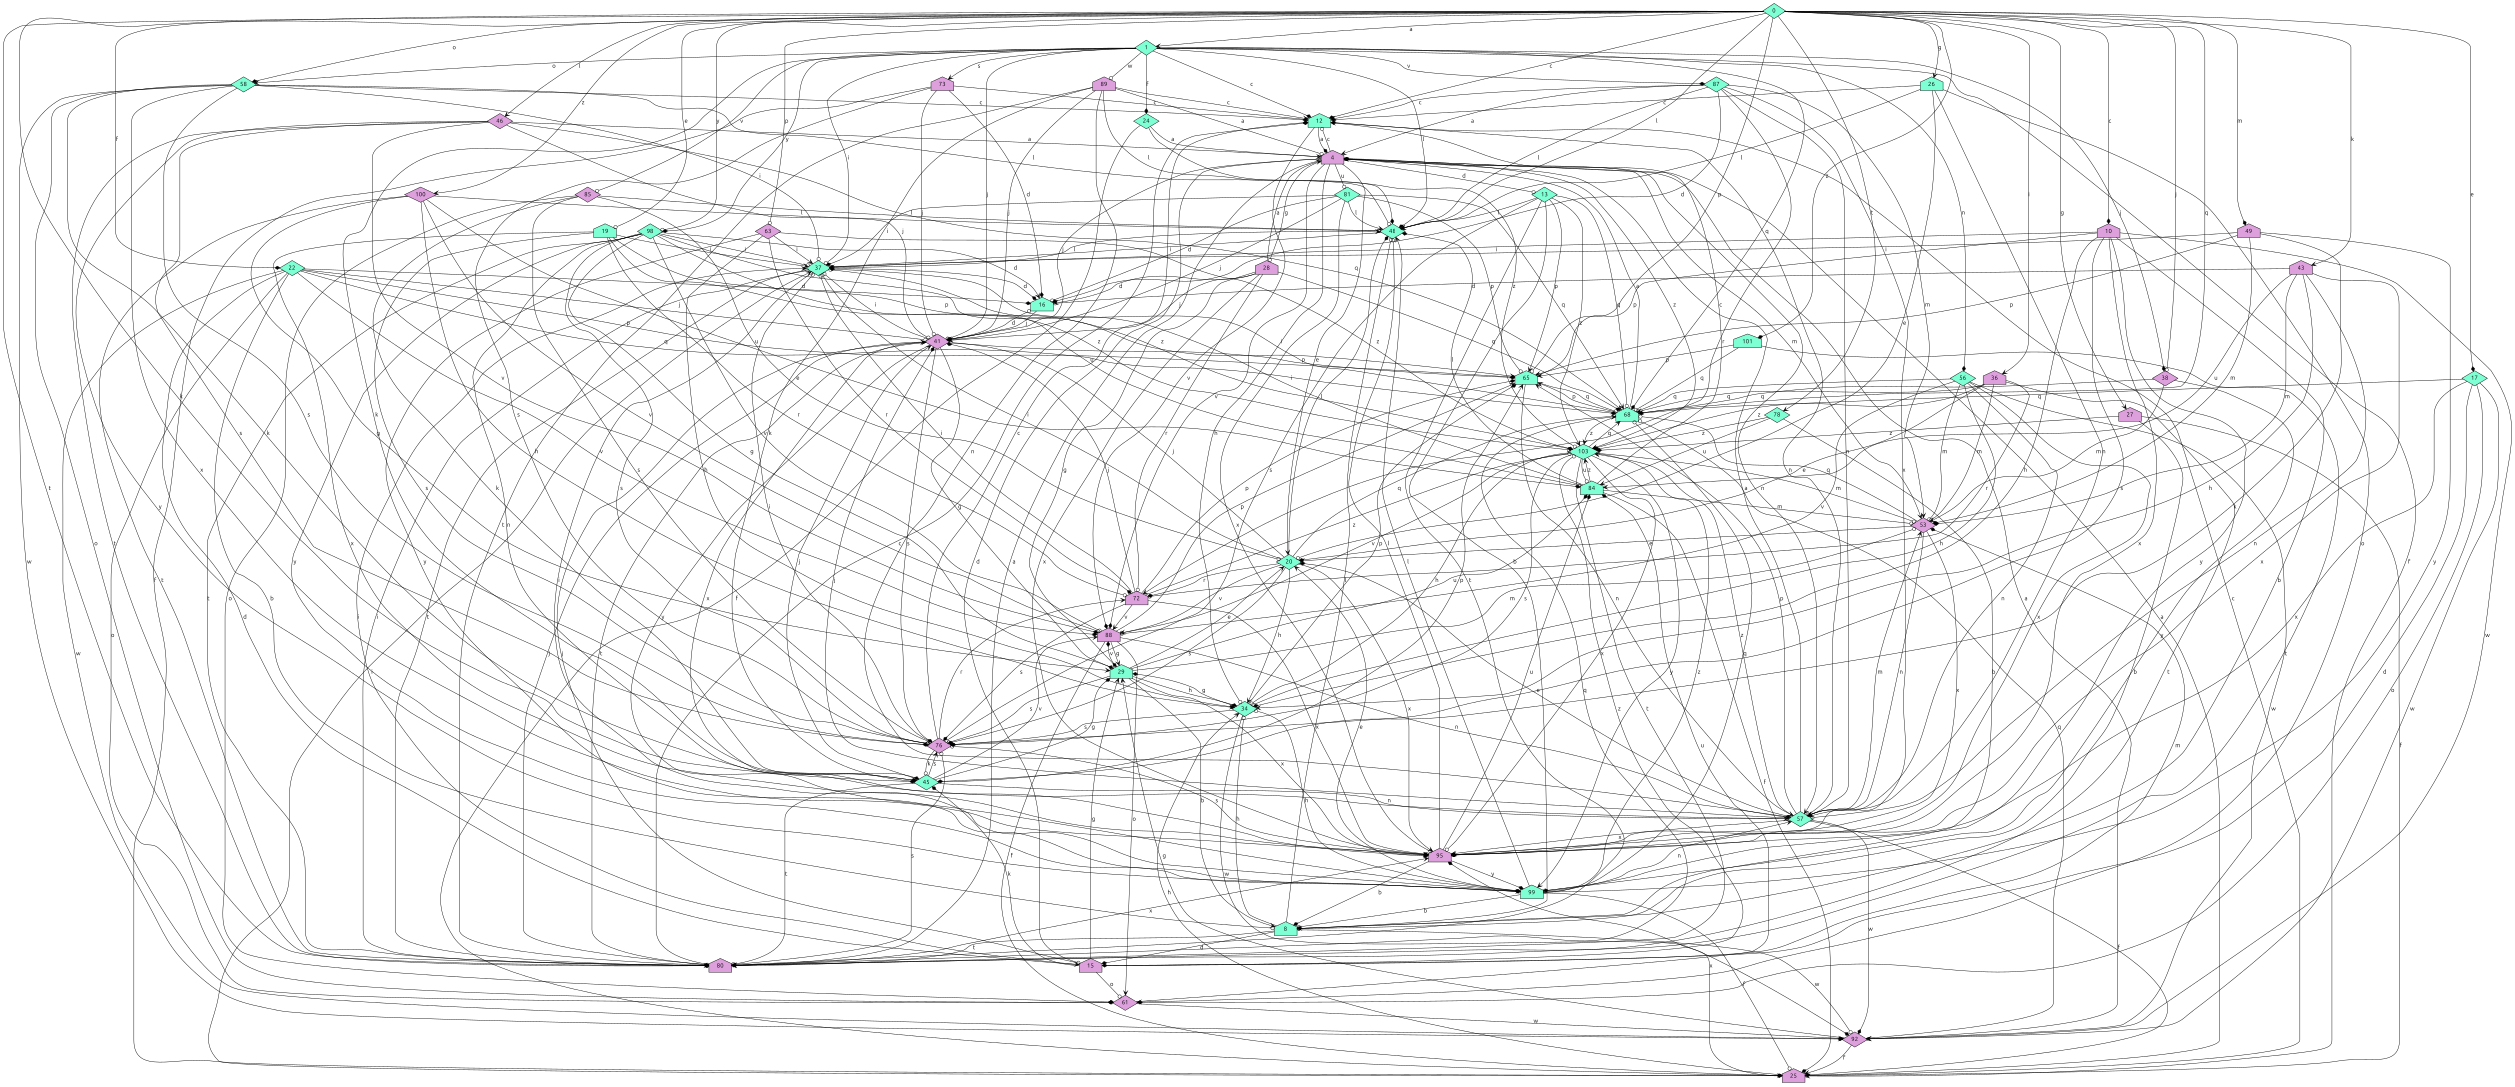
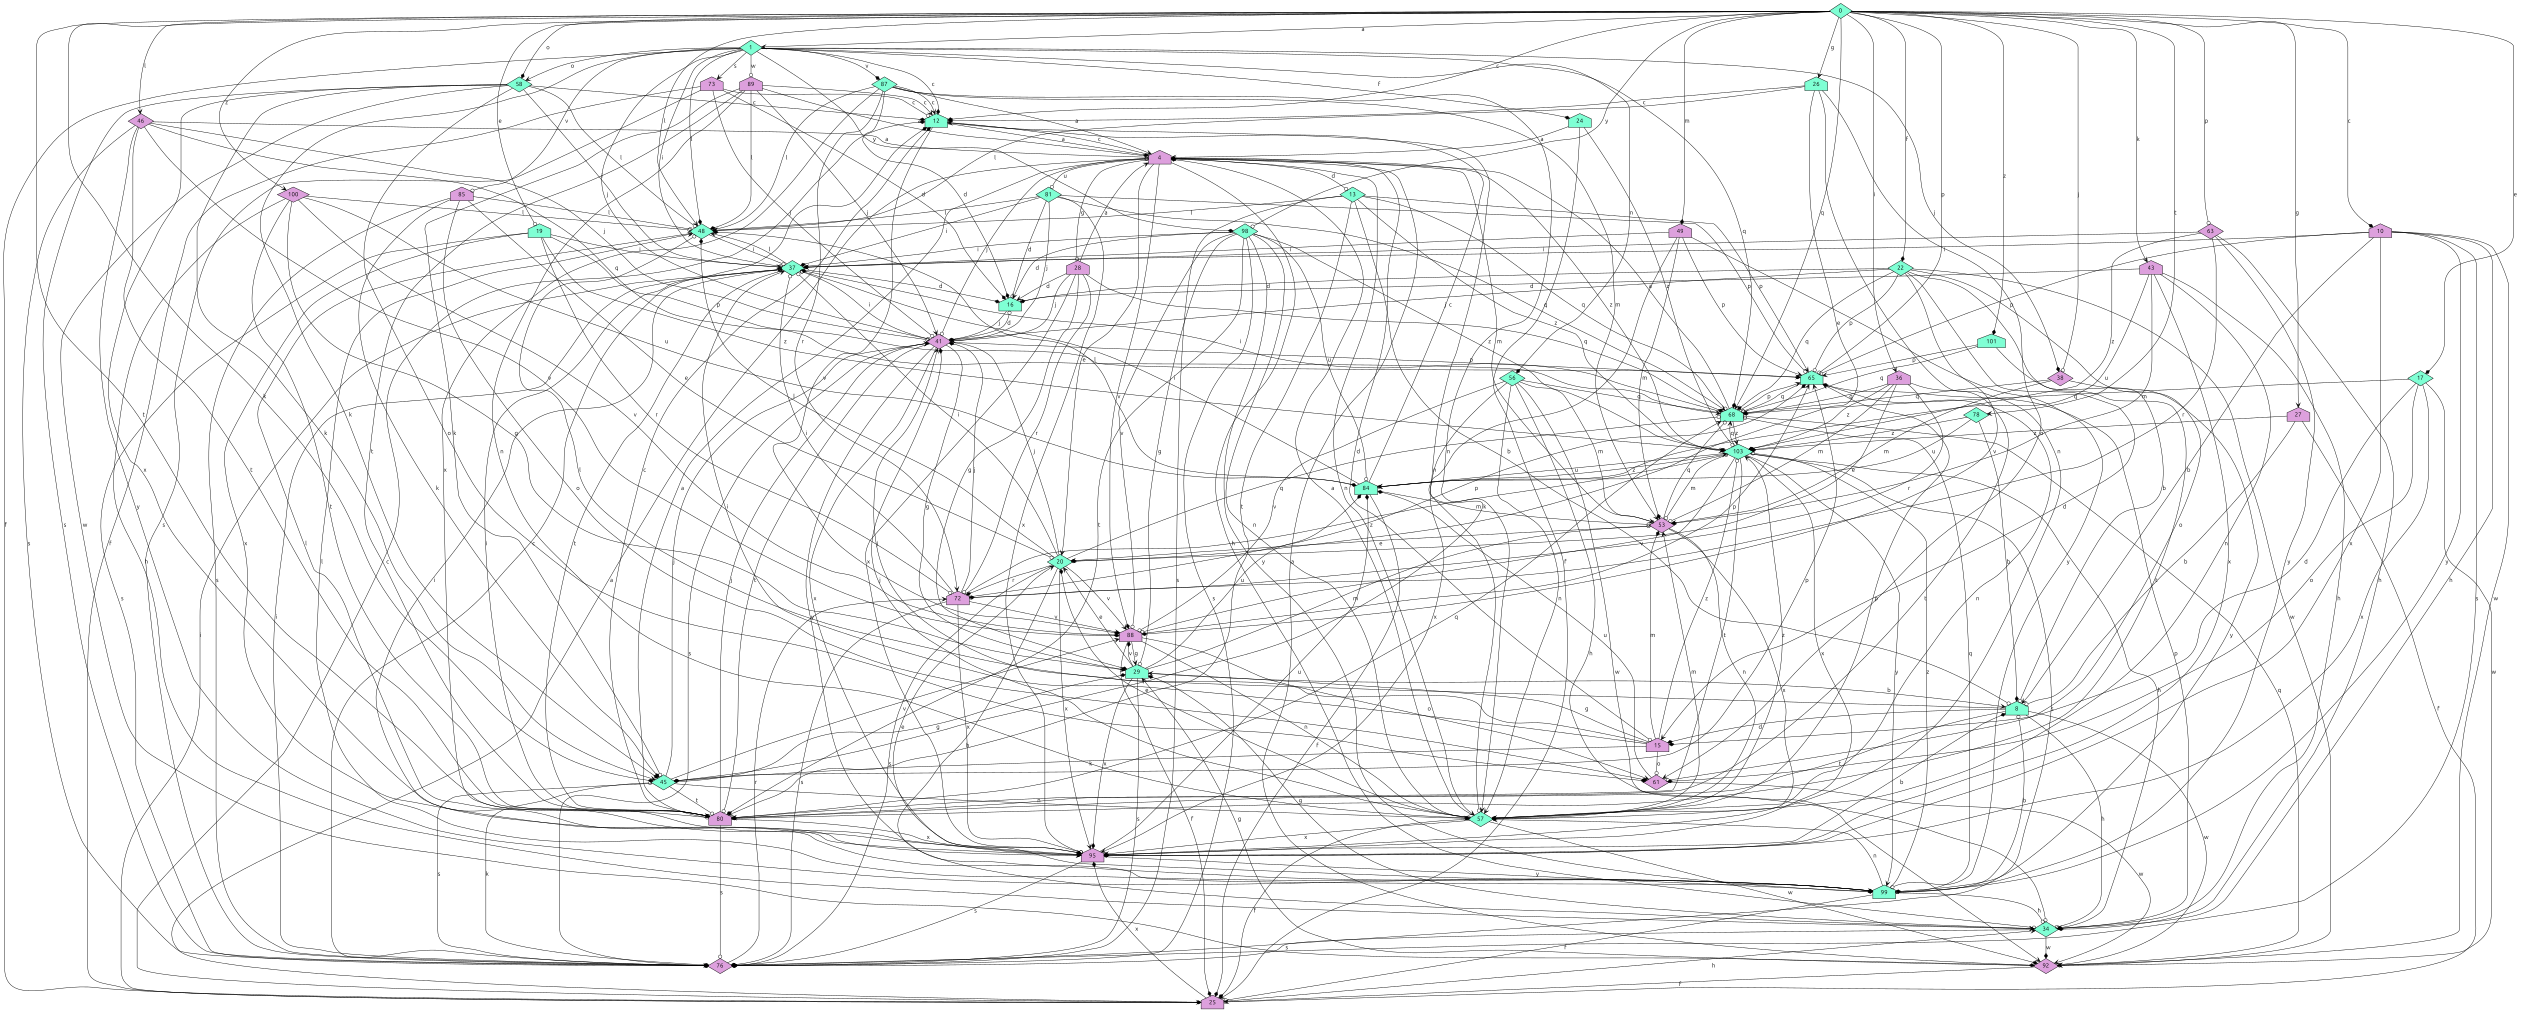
node "24": shape diamond -> house
node "85": shape diamond -> house
edge "29" -> "34": removed, label "h"
